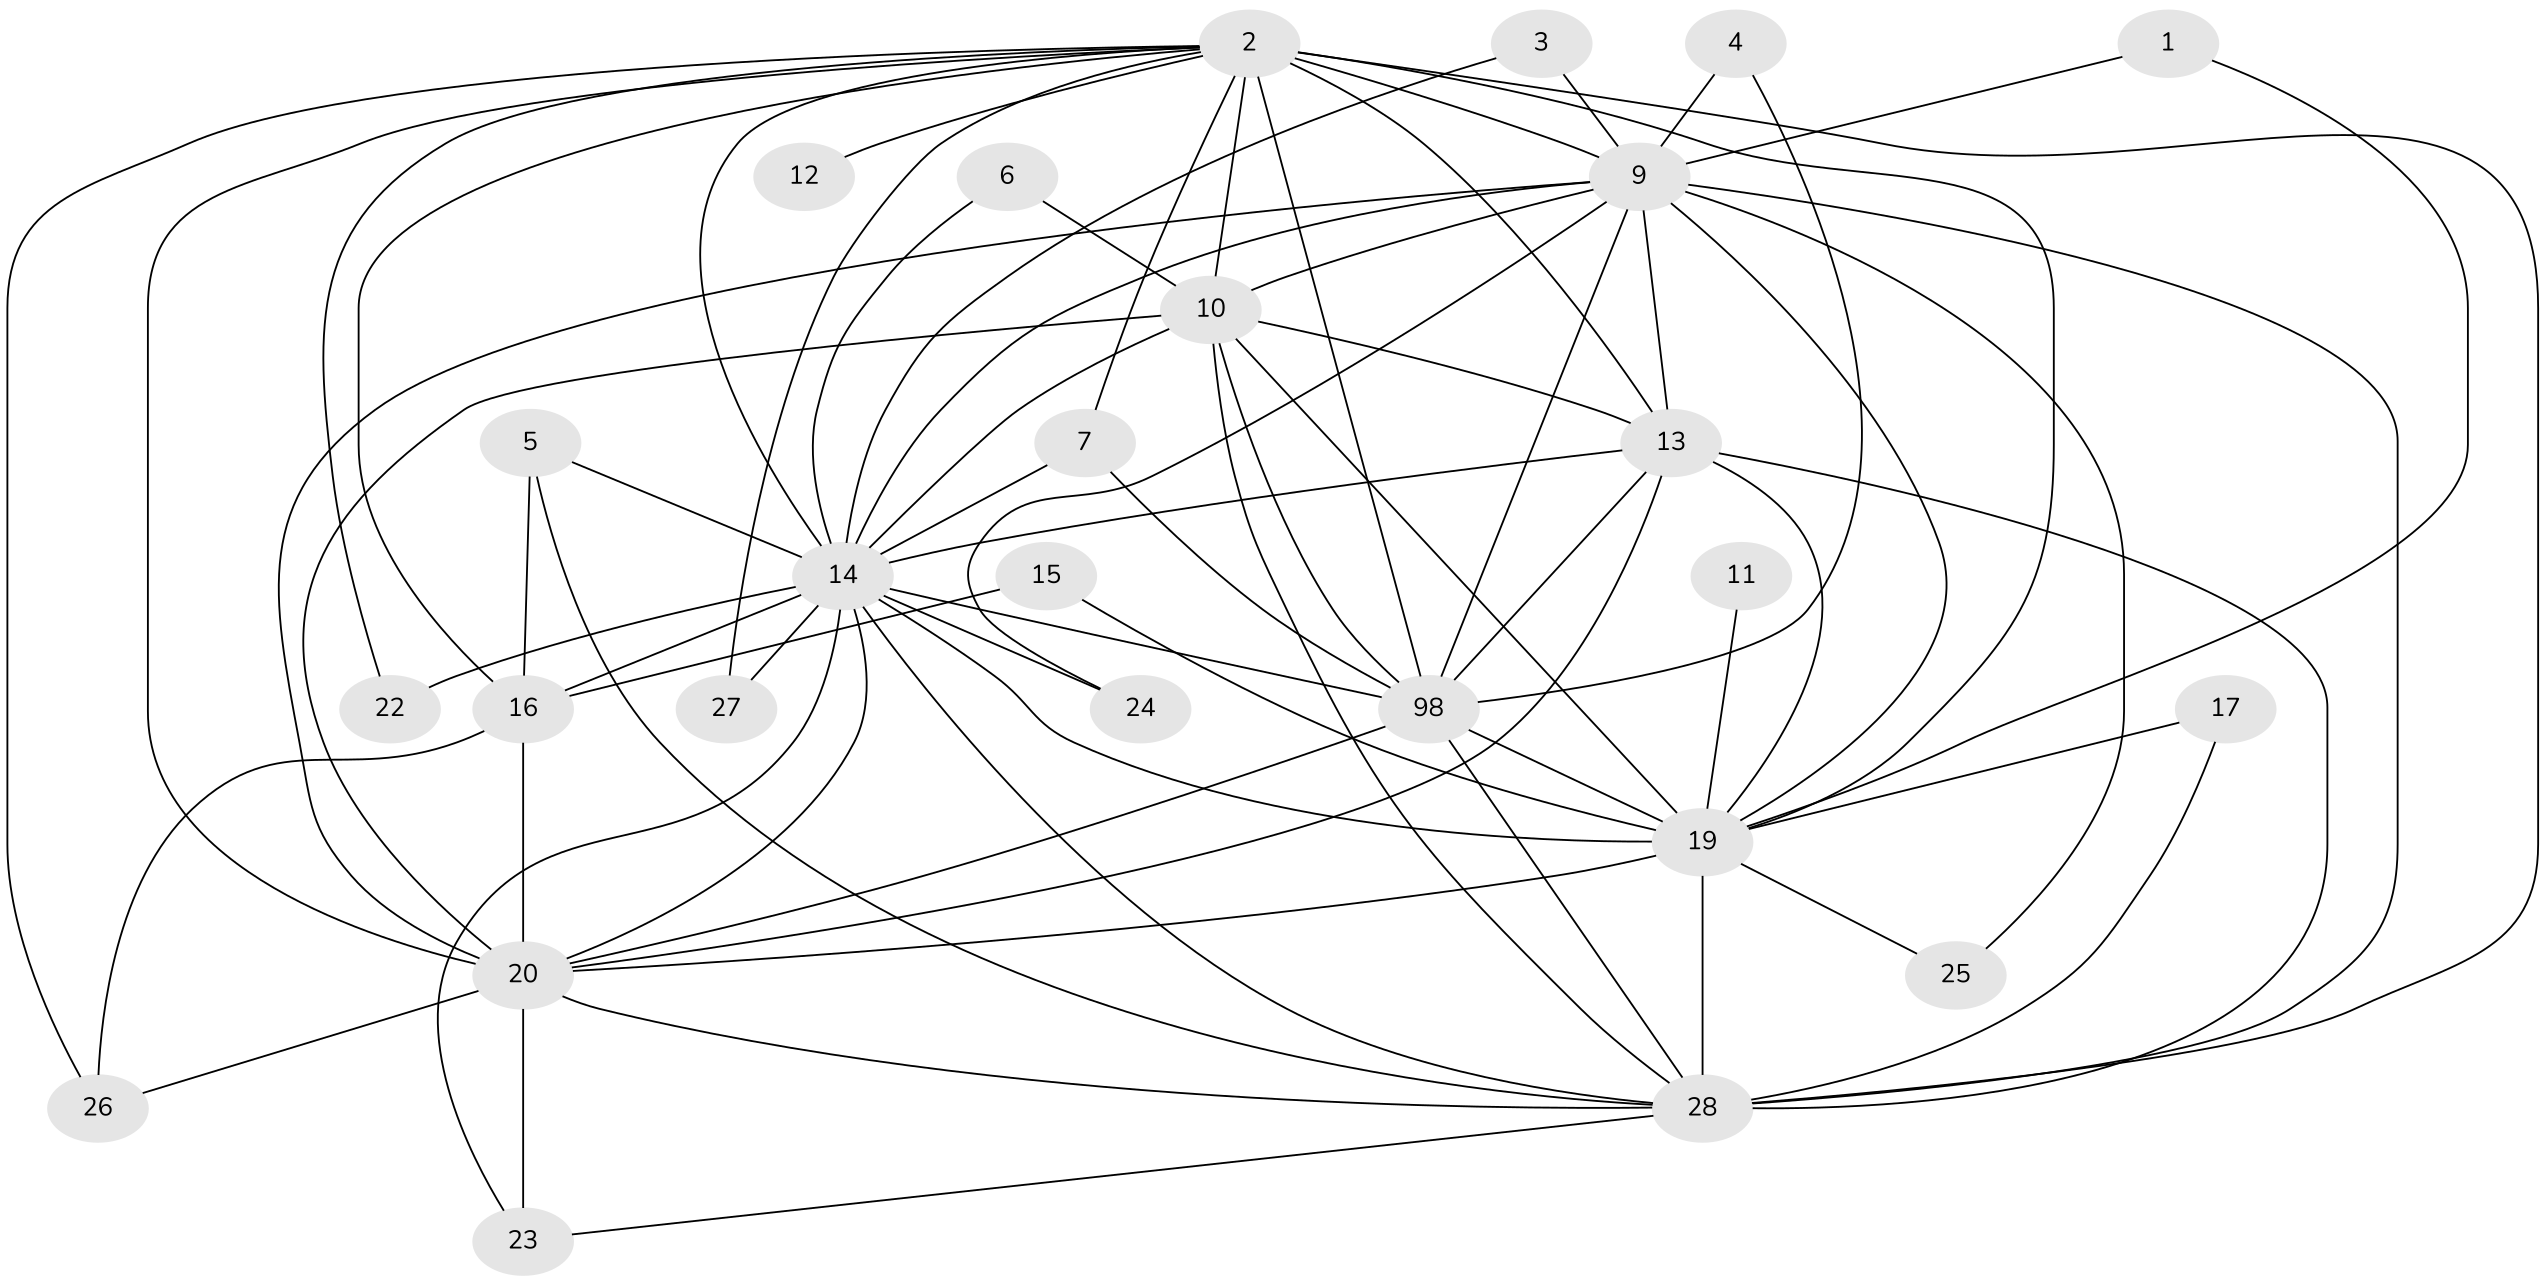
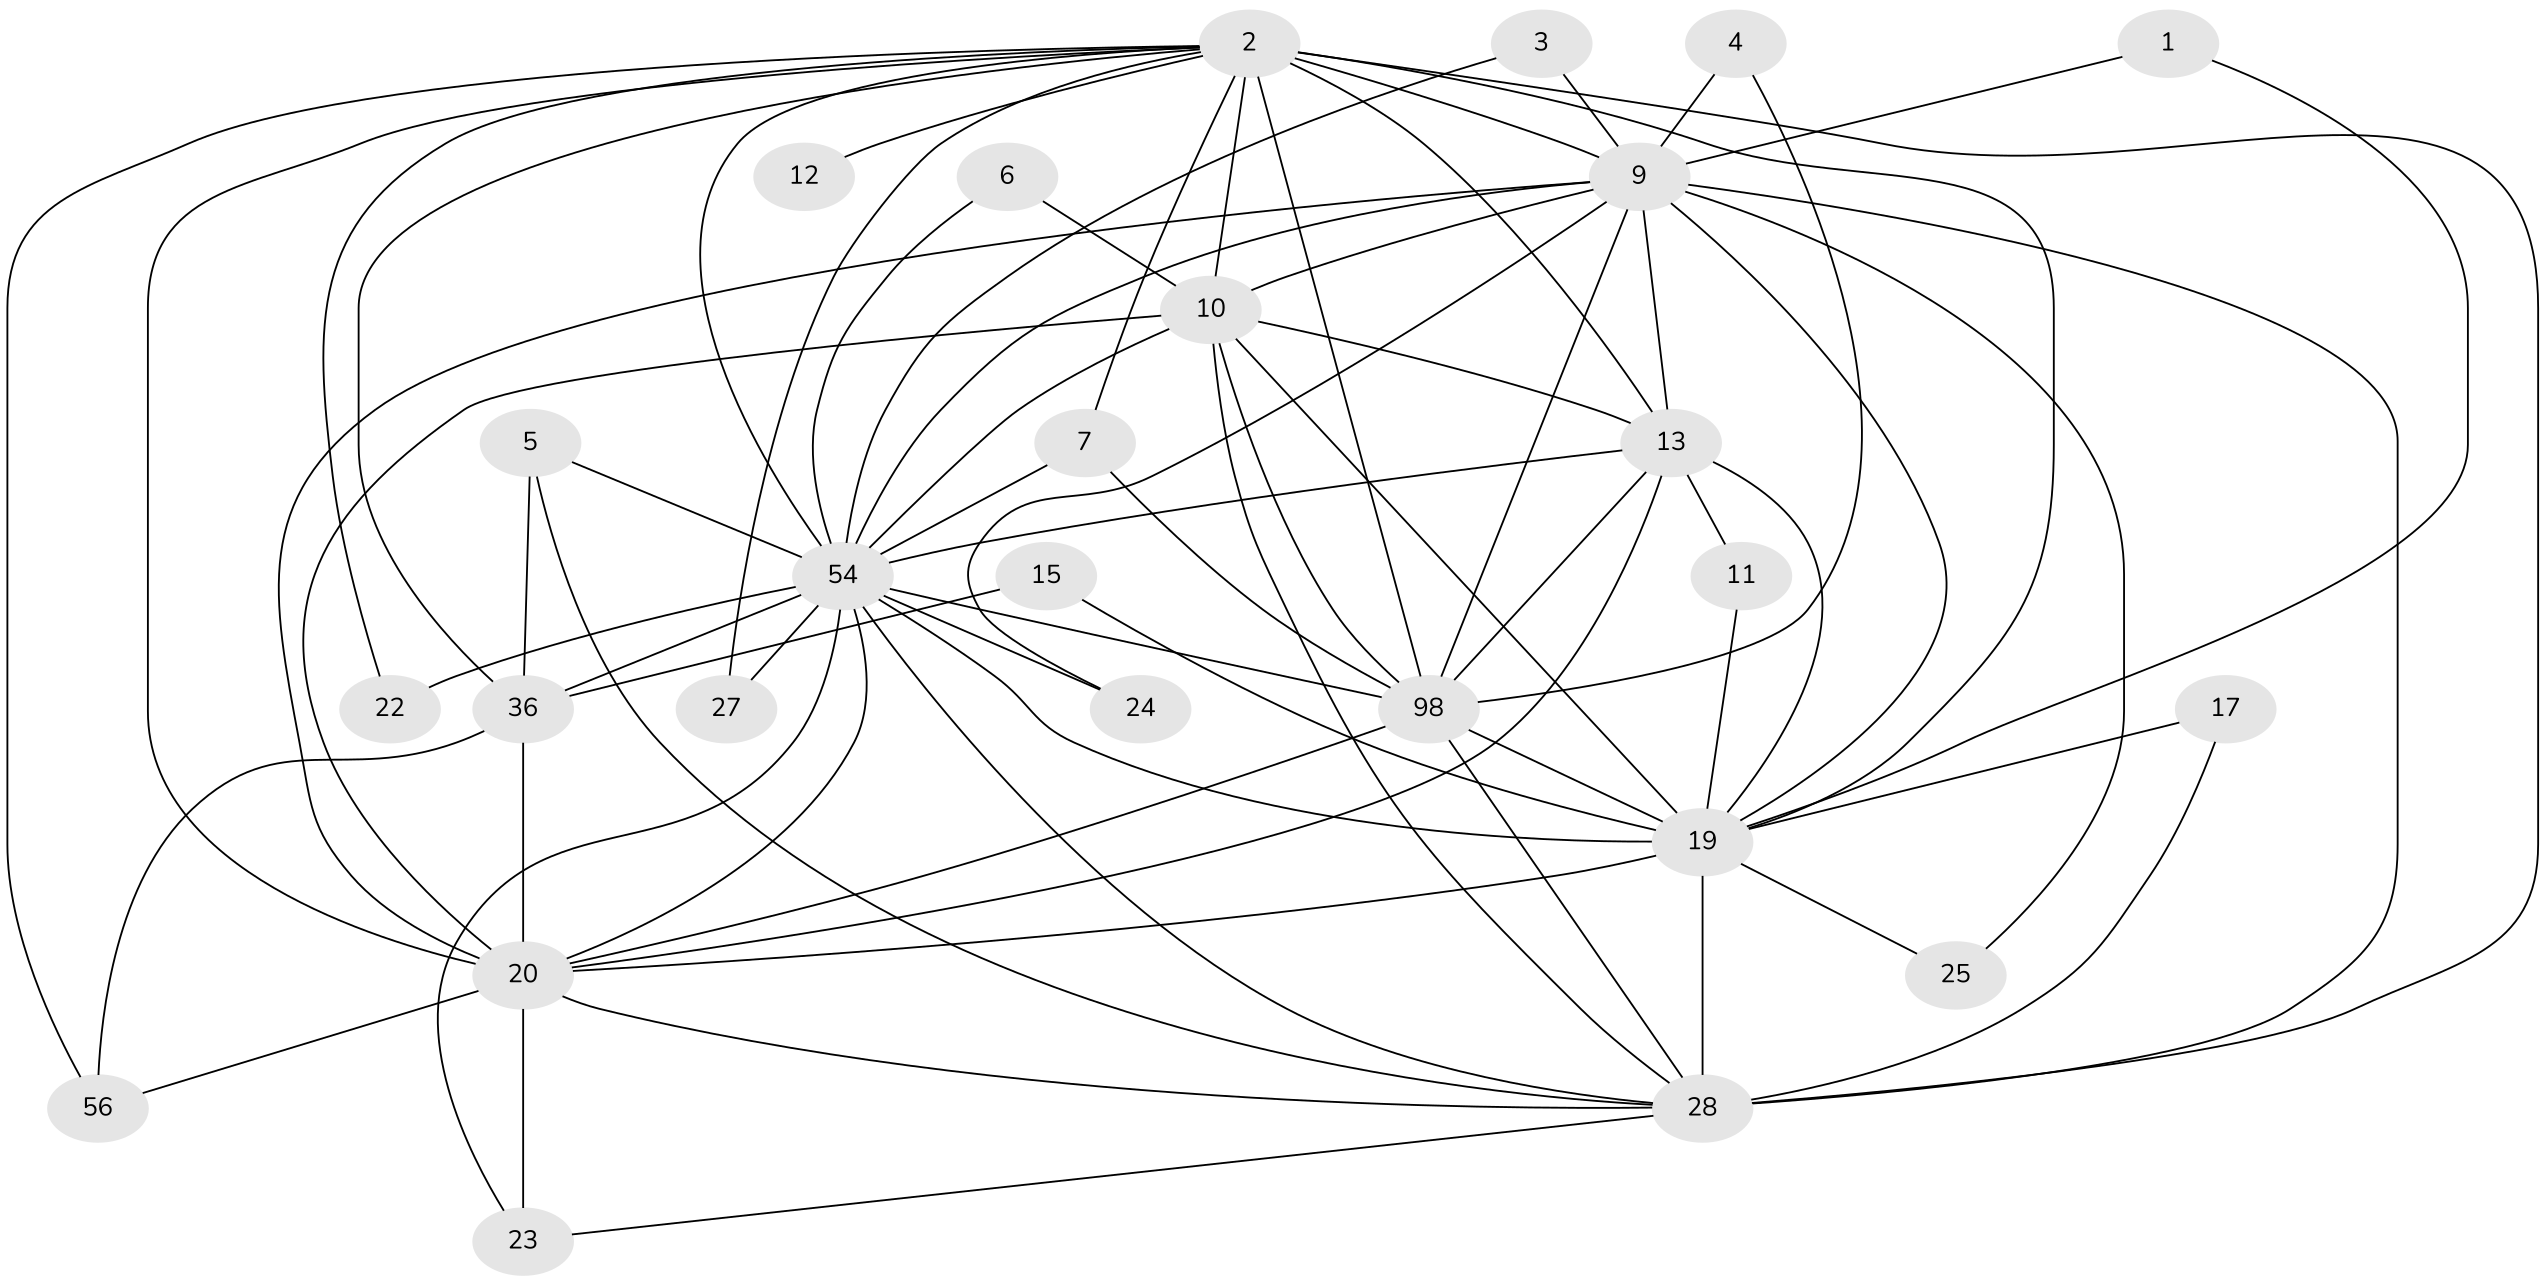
node "14": label "14" -> "54"
node "16": label "16" -> "36"
edge "13" -- "28": now "13" -- "11"
node "26": label "26" -> "56"
